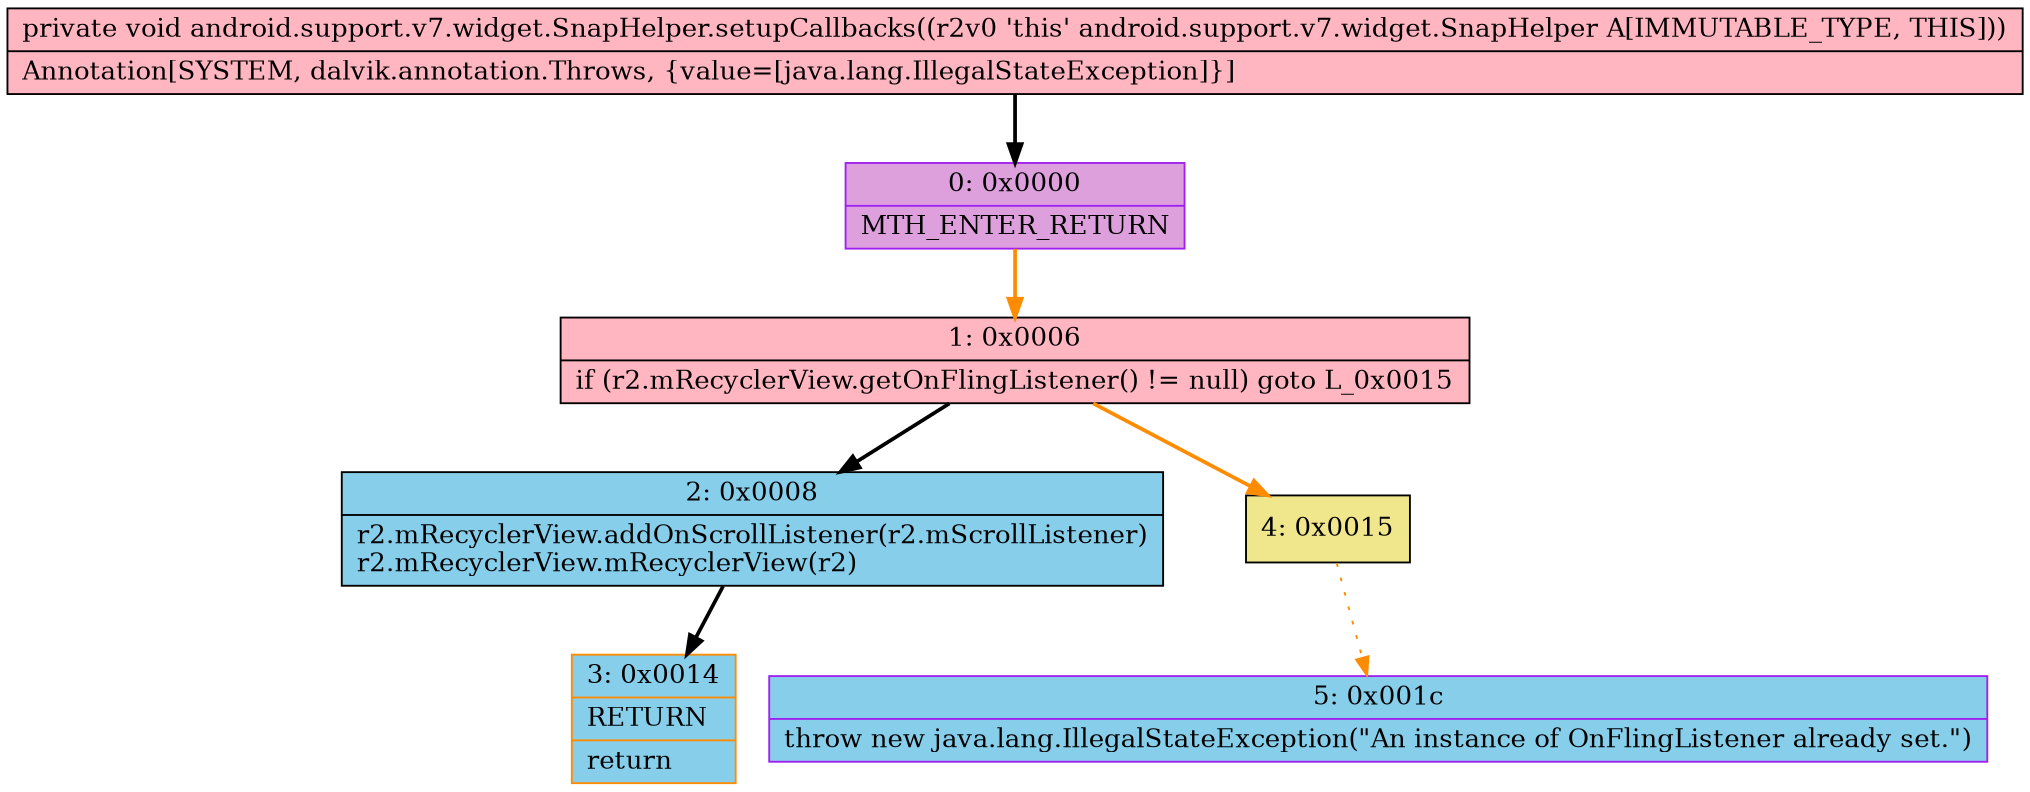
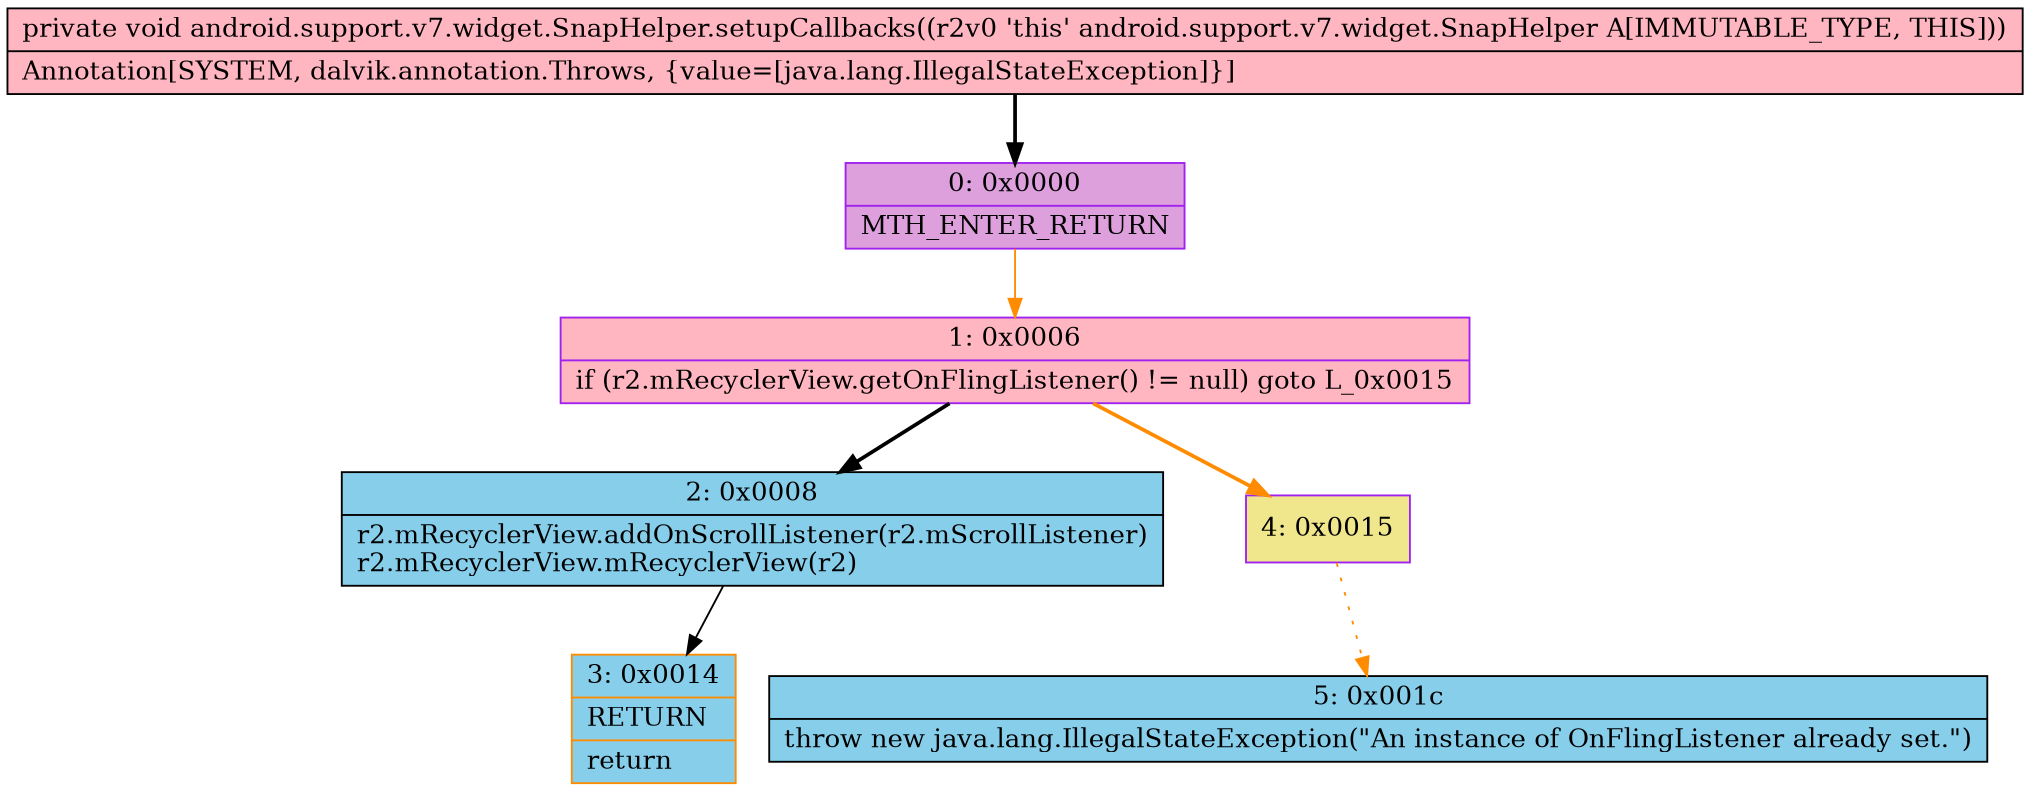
edge "0: 0x0000" -> "1: 0x0006": style bold -> solid
node "1: 0x0006": color black -> purple
node "4: 0x0015": color black -> purple
edge "2: 0x0008" -> "3: 0x0014": style bold -> solid
node "5: 0x001c": color purple -> black
